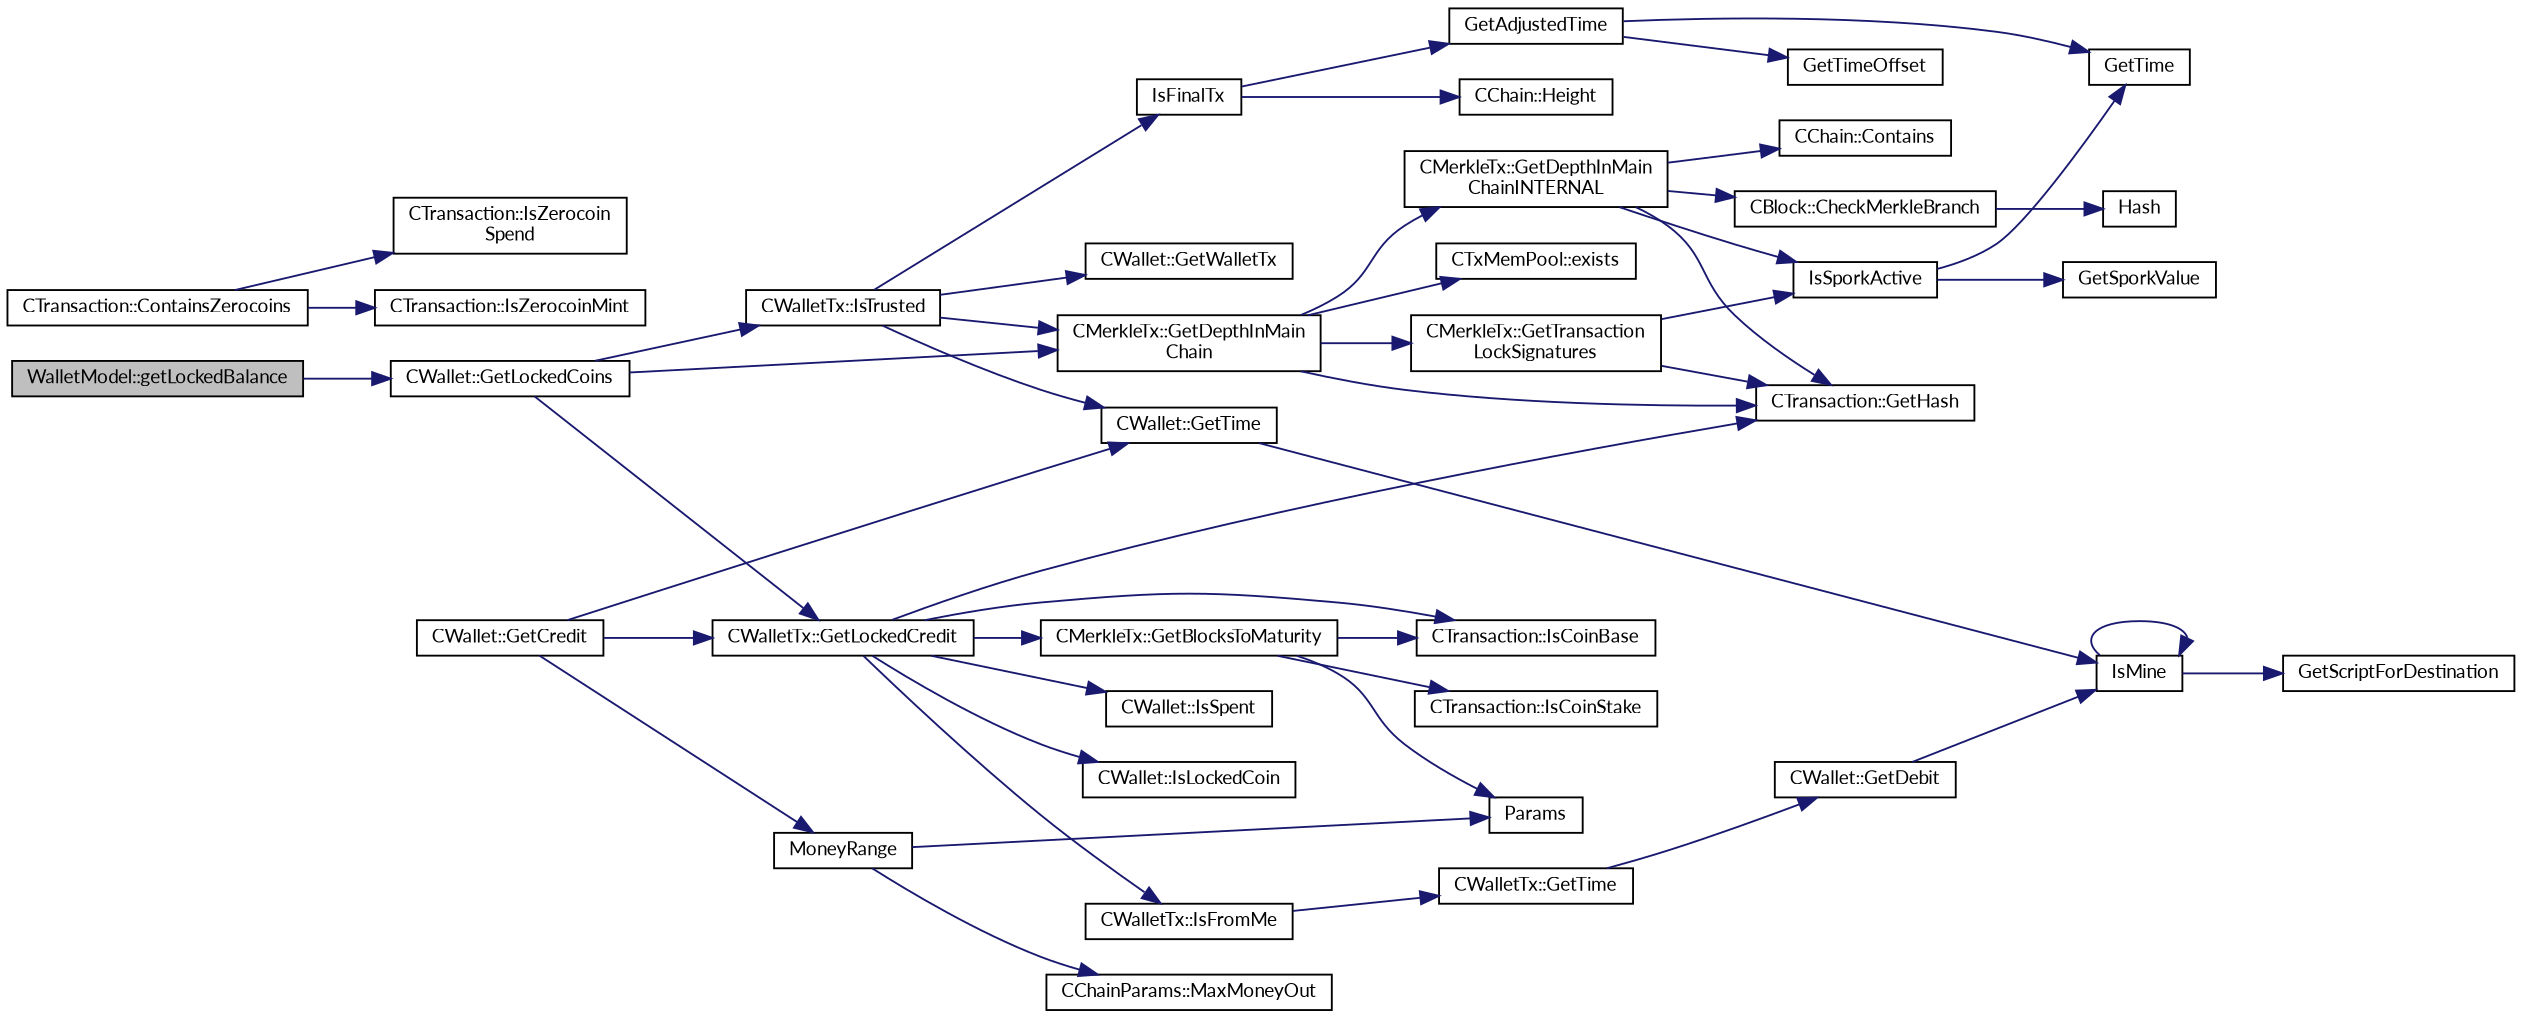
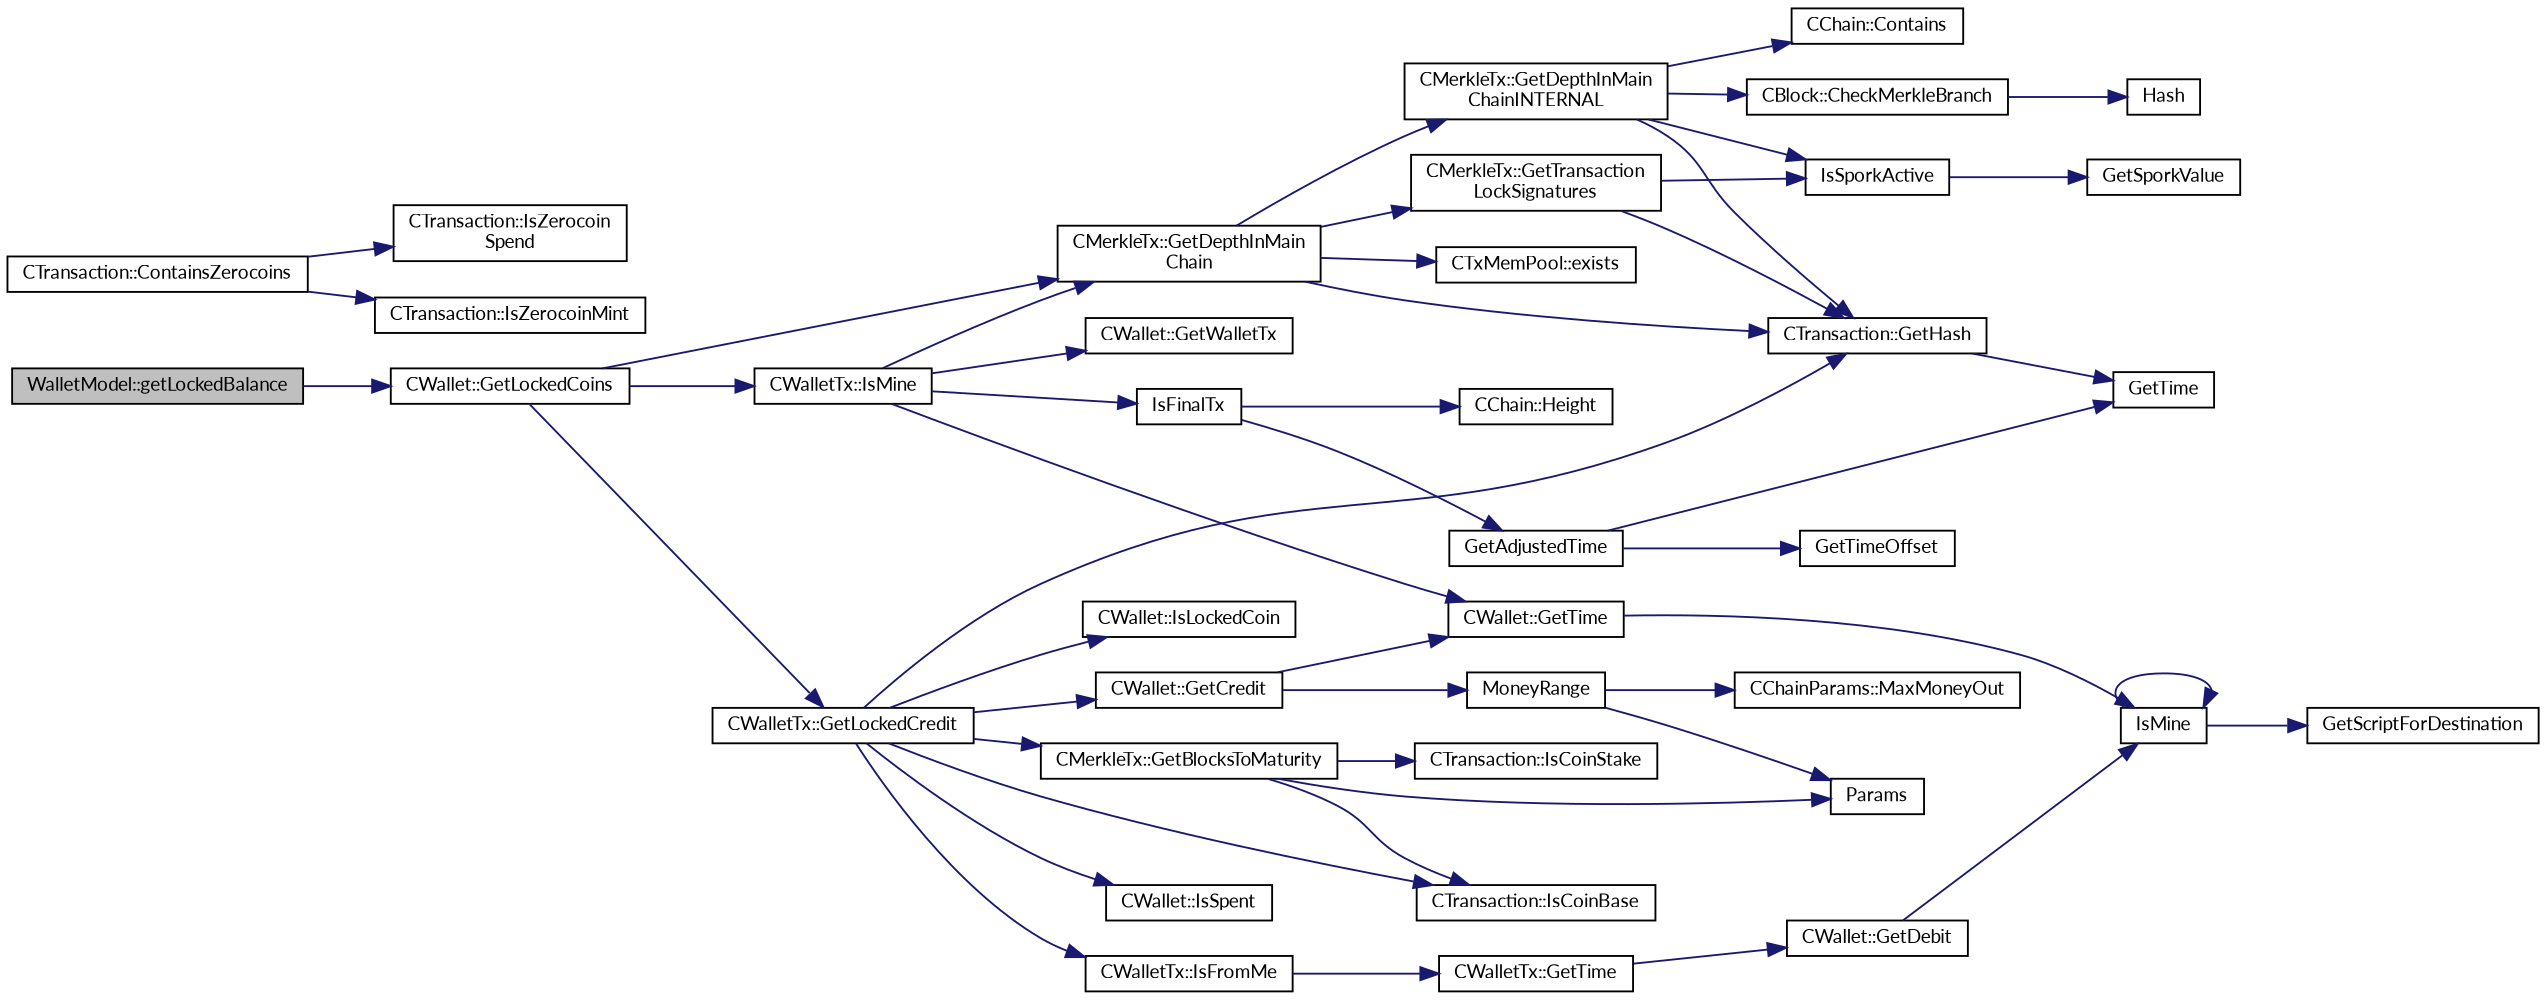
edge "IsSporkActive" -> "GetTime": now "CTransaction::GetHash" -> "GetTime"
node "CWalletTx::IsTrusted": label "CWalletTx::IsTrusted" -> "CWalletTx::IsMine"
edge "CWallet::GetCredit" -> "CWalletTx::GetLockedCredit": reversed
